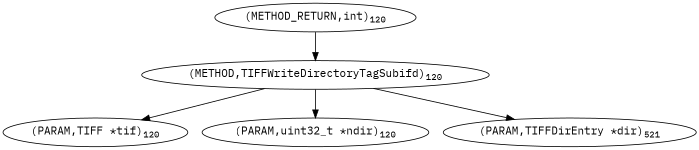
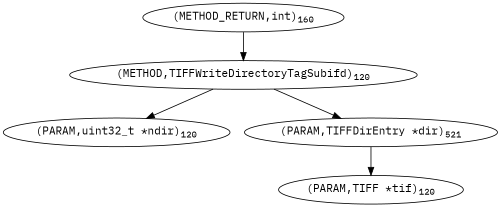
node "(METHOD_RETURN,int)": text "120" -> "160"
edge "(METHOD,TIFFWriteDirectoryTagSubifd)" -> "(PARAM,TIFF *tif)": now "(PARAM,TIFFDirEntry *dir)" -> "(PARAM,TIFF *tif)"
